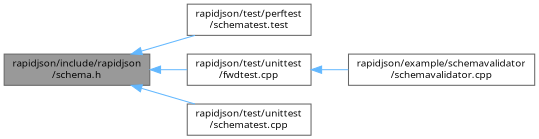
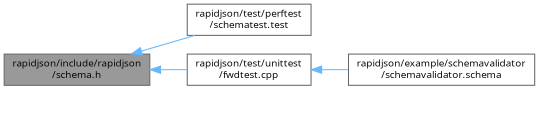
node "rapidjson/example/schemavalidator /schemavalidator.cpp": label "rapidjson/example/schemavalidator /schemavalidator.cpp" -> "rapidjson/example/schemavalidator /schemavalidator.schema"
node "rapidjson/test/unittest /schematest.cpp": removed
